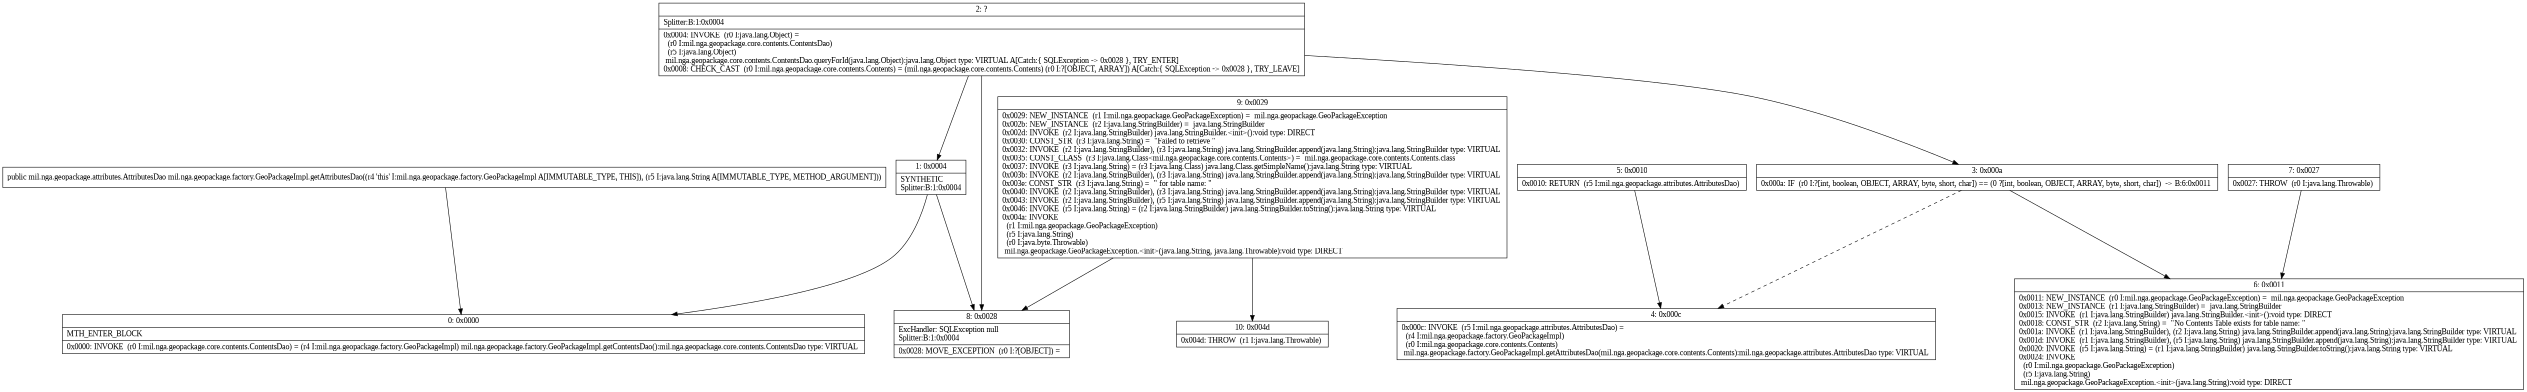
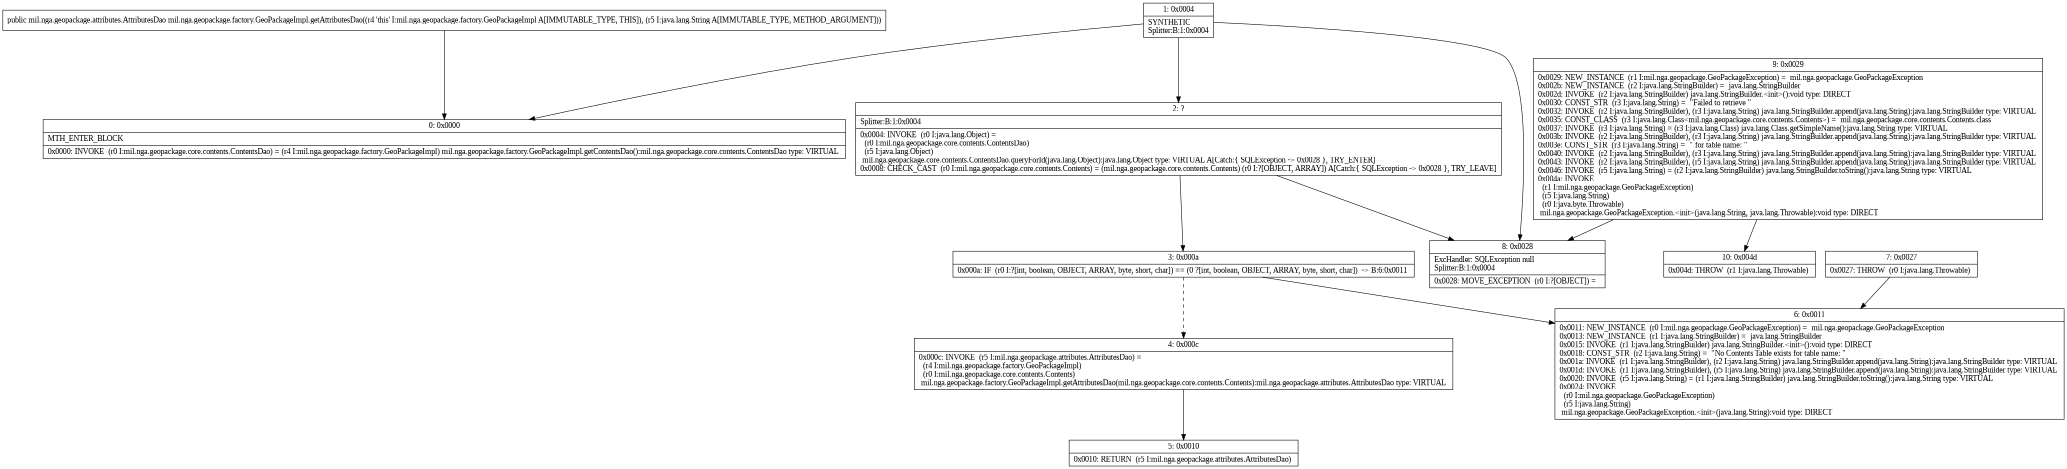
edge "2: ?" -> "1: 0x0004": reversed
edge "5: 0x0010" -> "4: 0x000c": reversed
